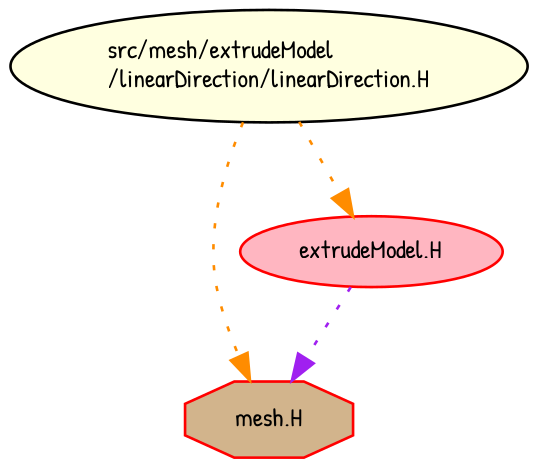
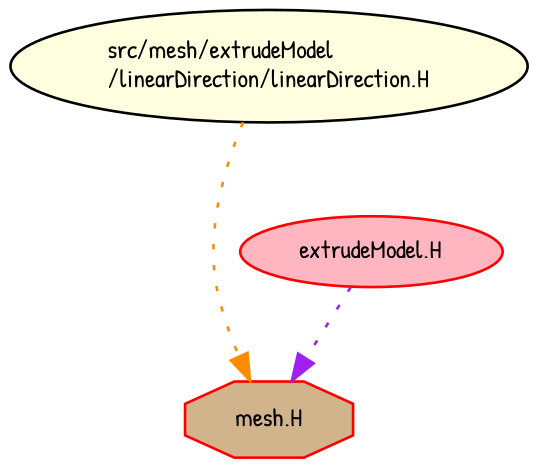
edge "src/mesh/extrudeModel /linearDirection/linearDirection.H" -> "extrudeModel.H": removed
